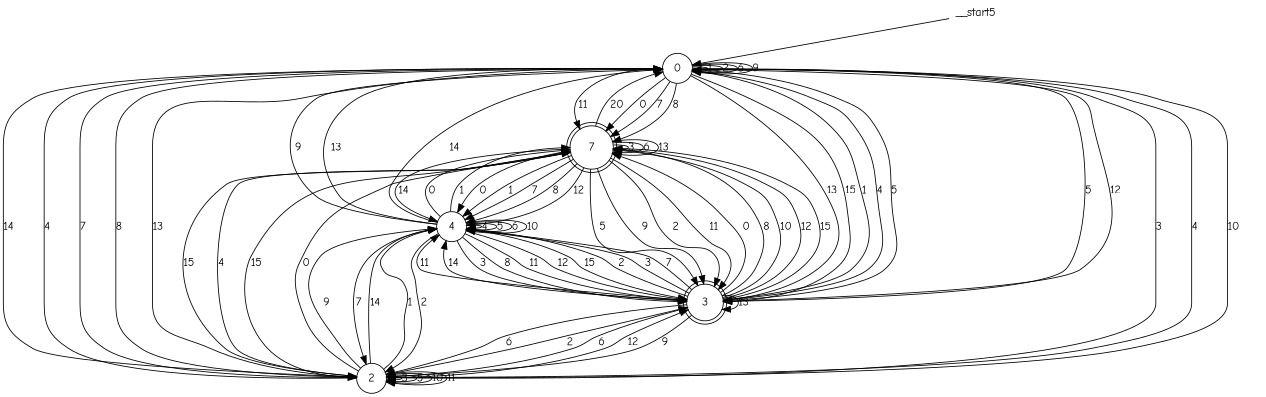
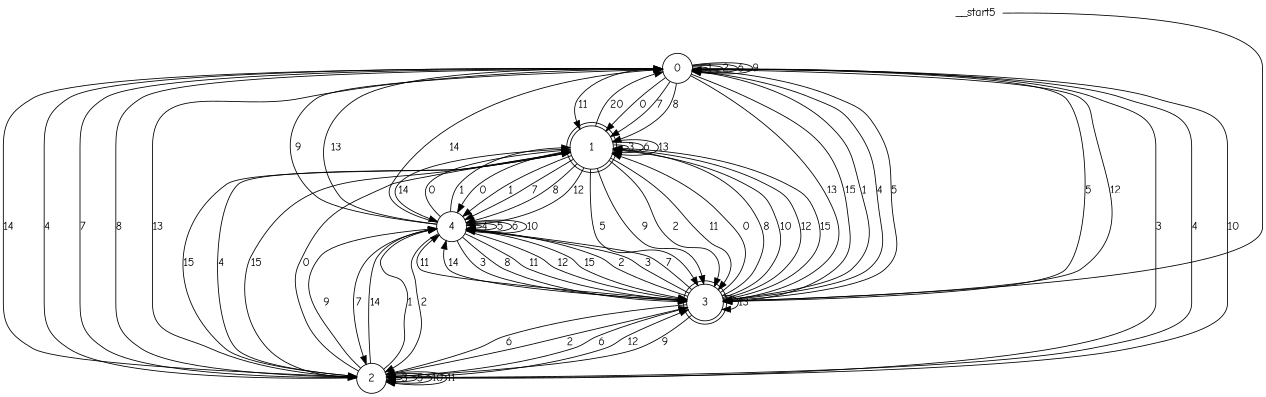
edge "__start5" -> "0": now "__start5" -> "3"
node "7": label "7" -> "1"
